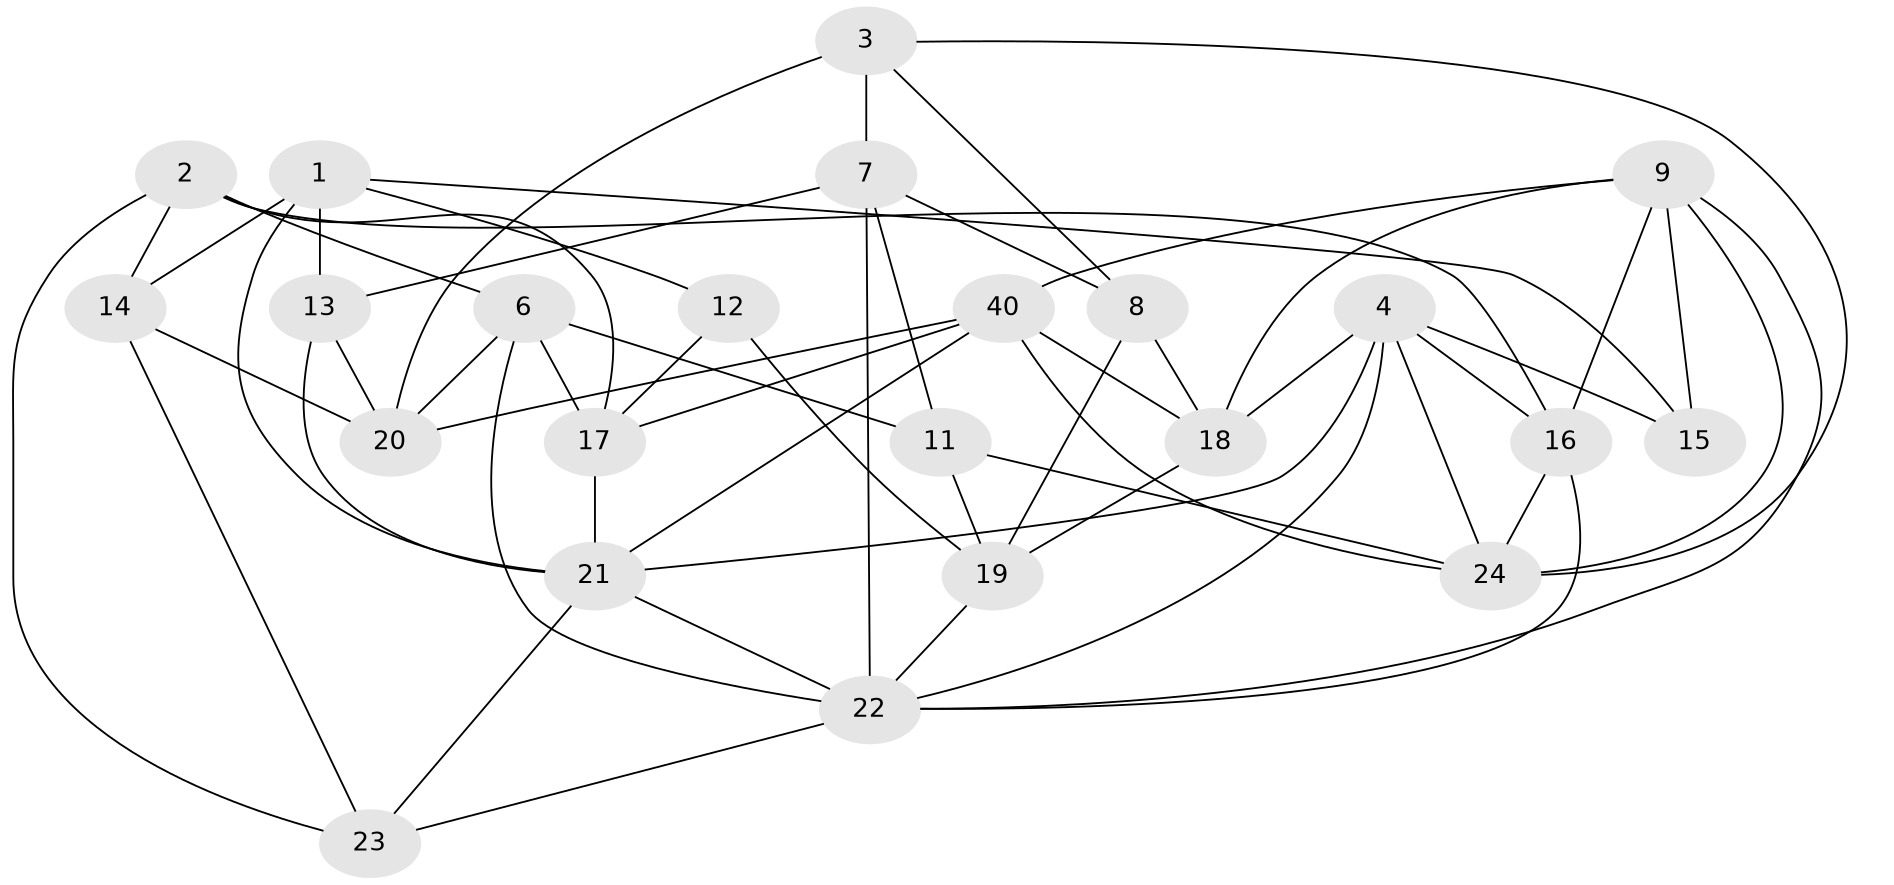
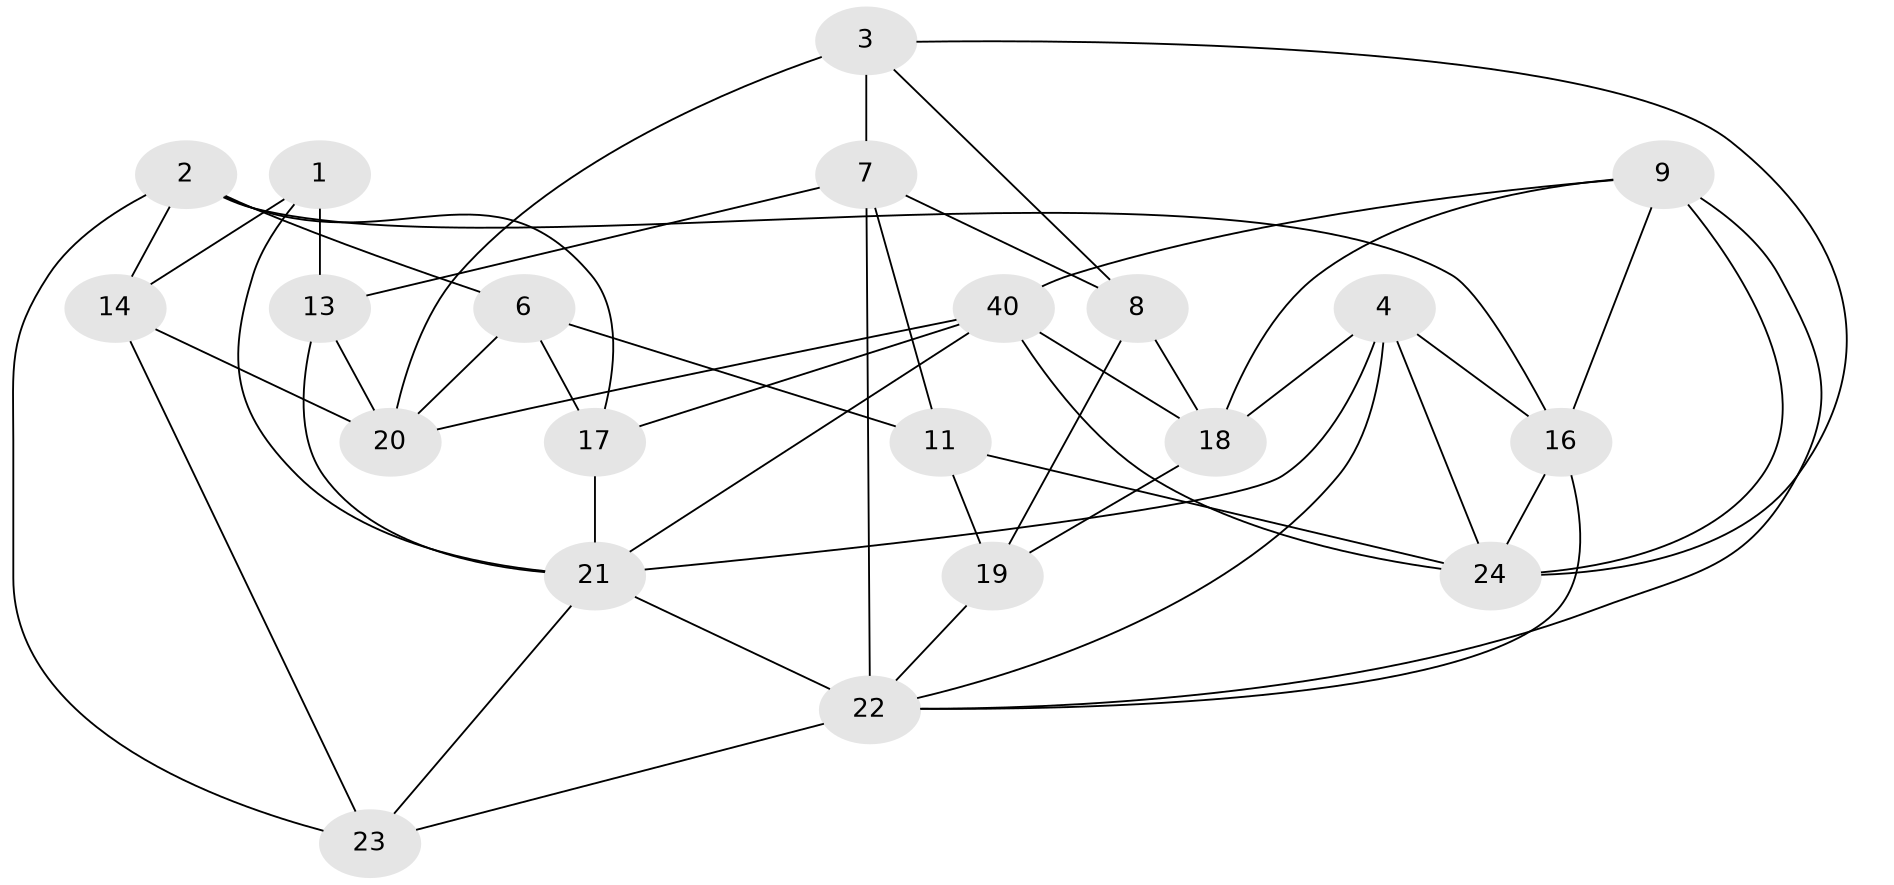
node "12": removed
node "15": removed
edge "6" -- "22": removed
